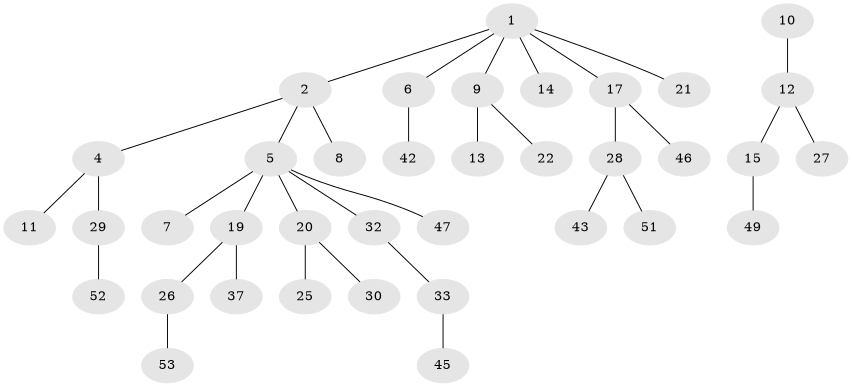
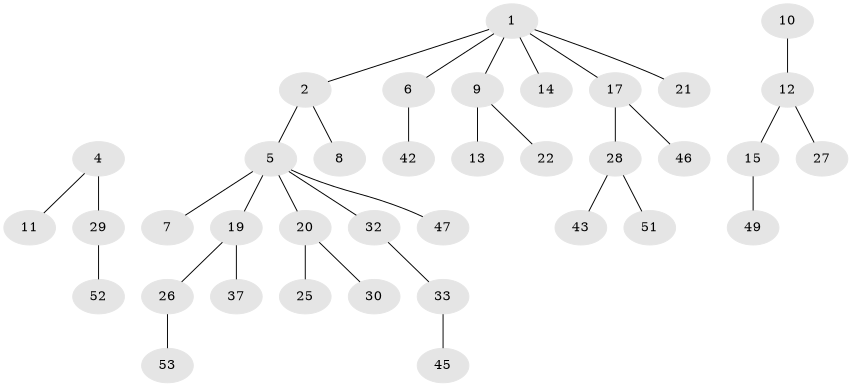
edge "2" -- "4": removed
